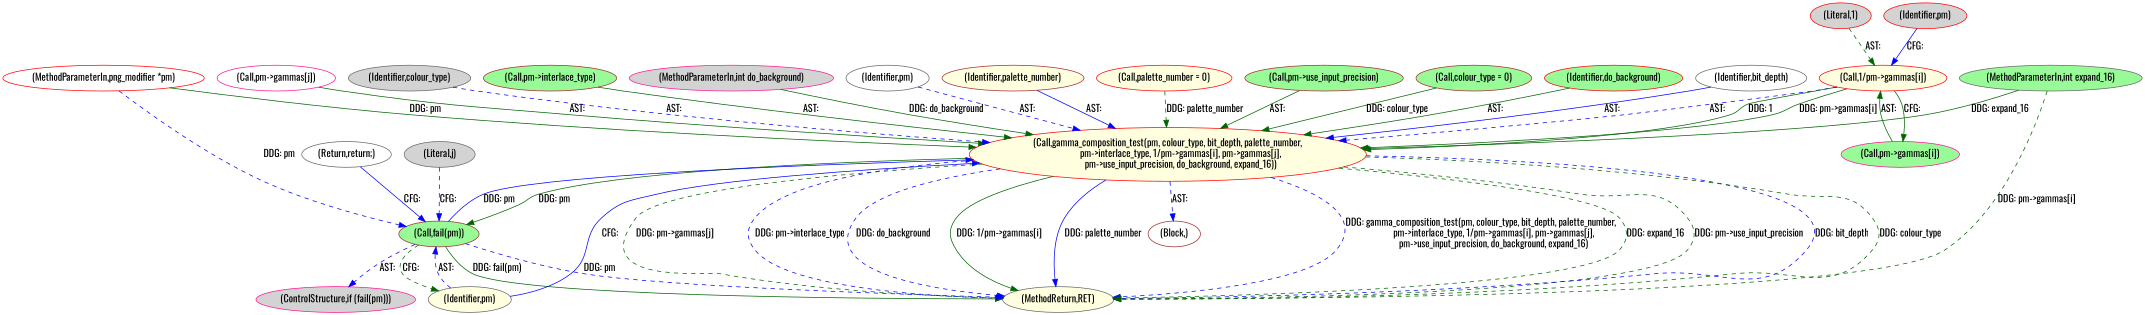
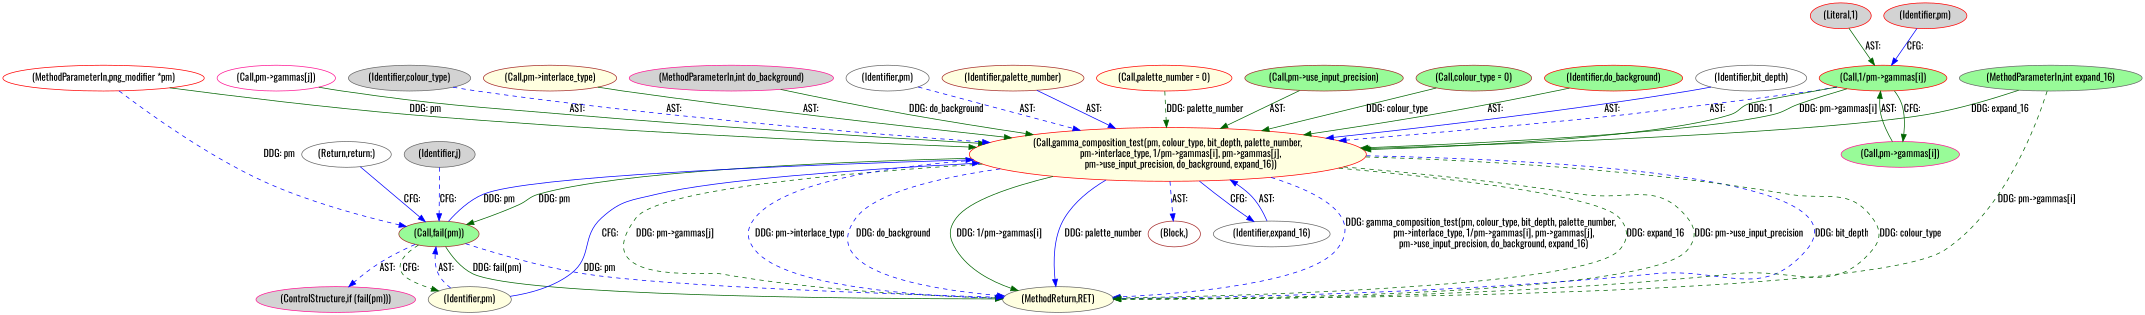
edge "(Literal,1)" -> "(Call,1/pm->gammas[i])": style dashed -> solid
node "(Call,pm->interlace_type)": fillcolor palegreen -> lightyellow
node "(Call,1/pm->gammas[i])": fillcolor lightyellow -> palegreen
node "(Literal,j)": label "(Literal,j)" -> "(Identifier,j)"
node "(Identifier,expand_16)": added
